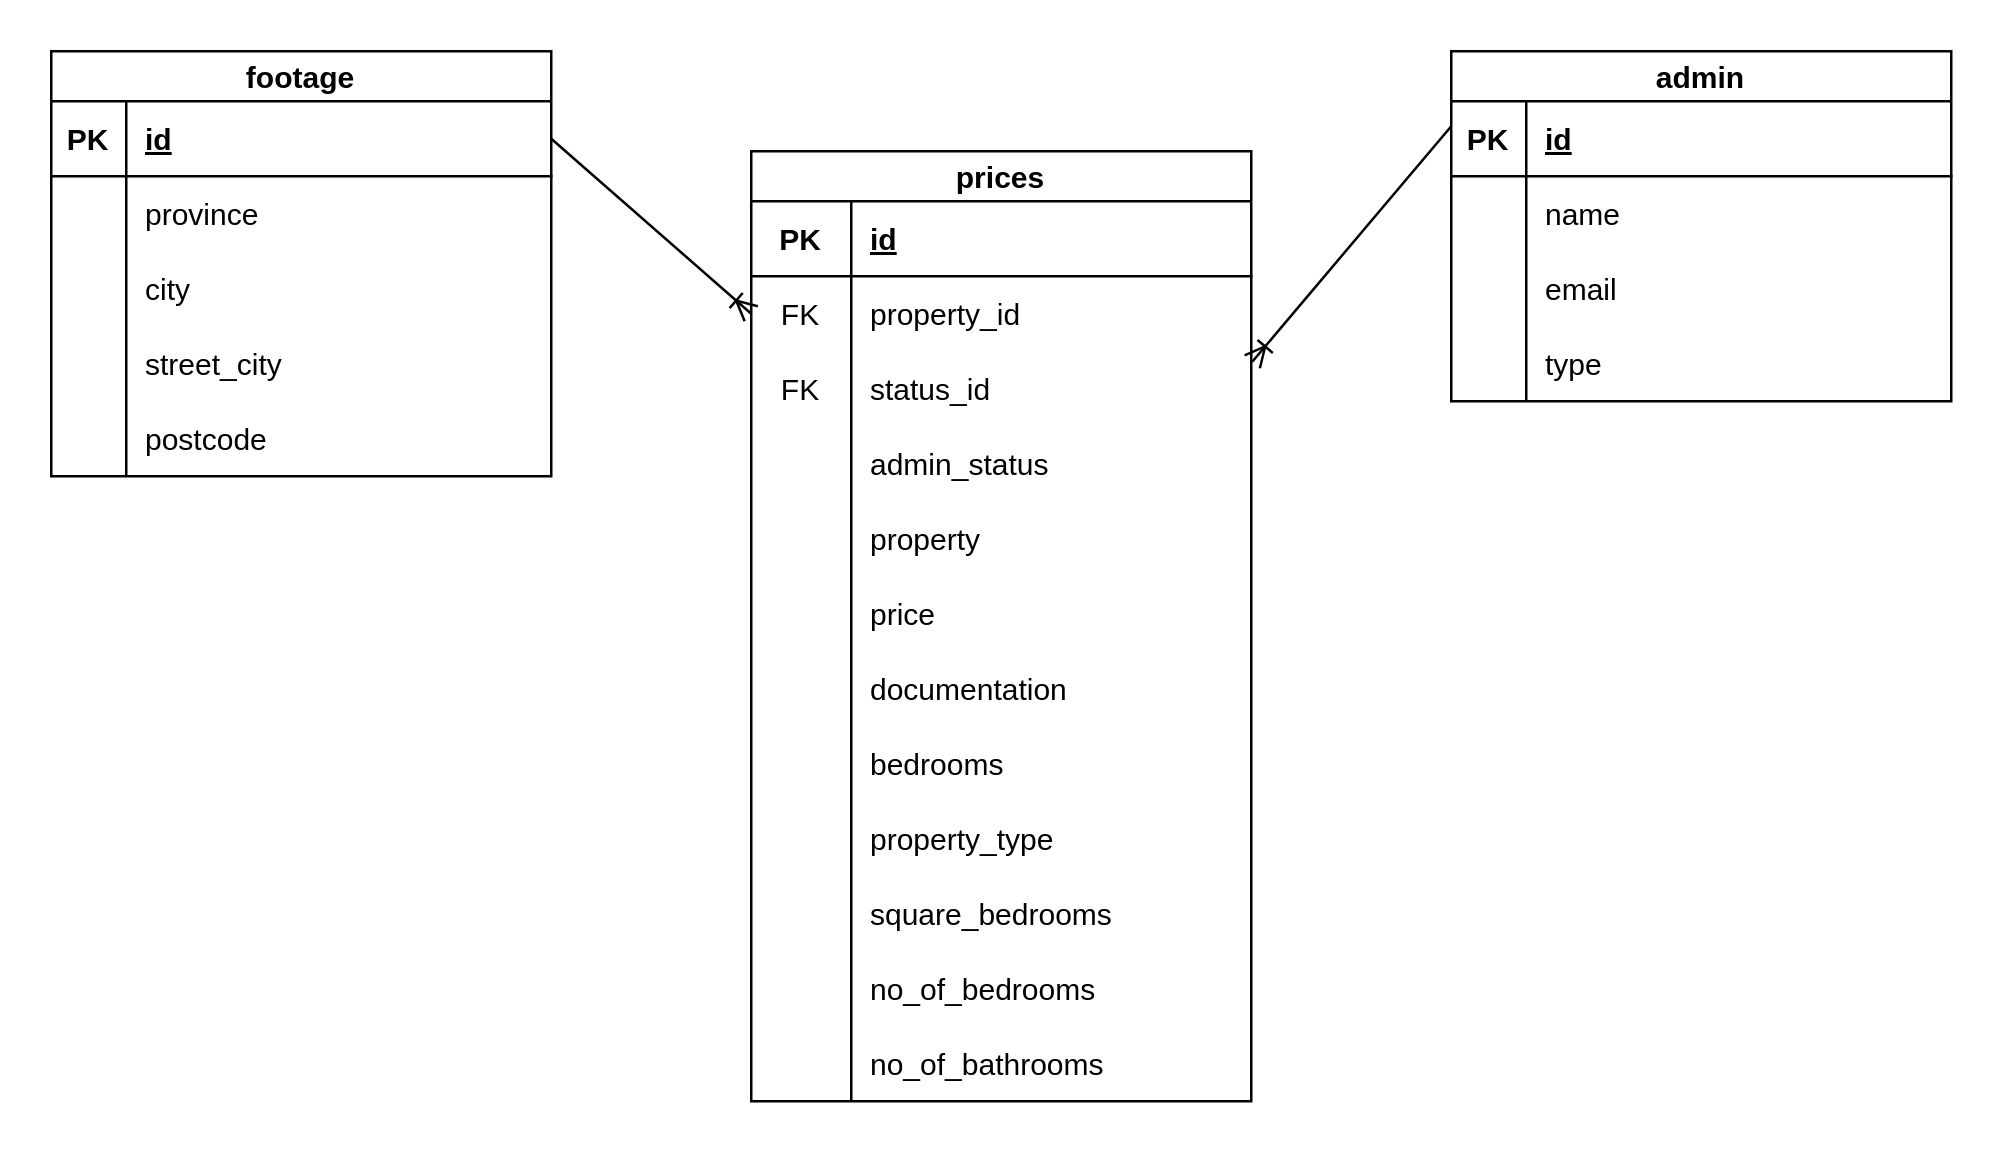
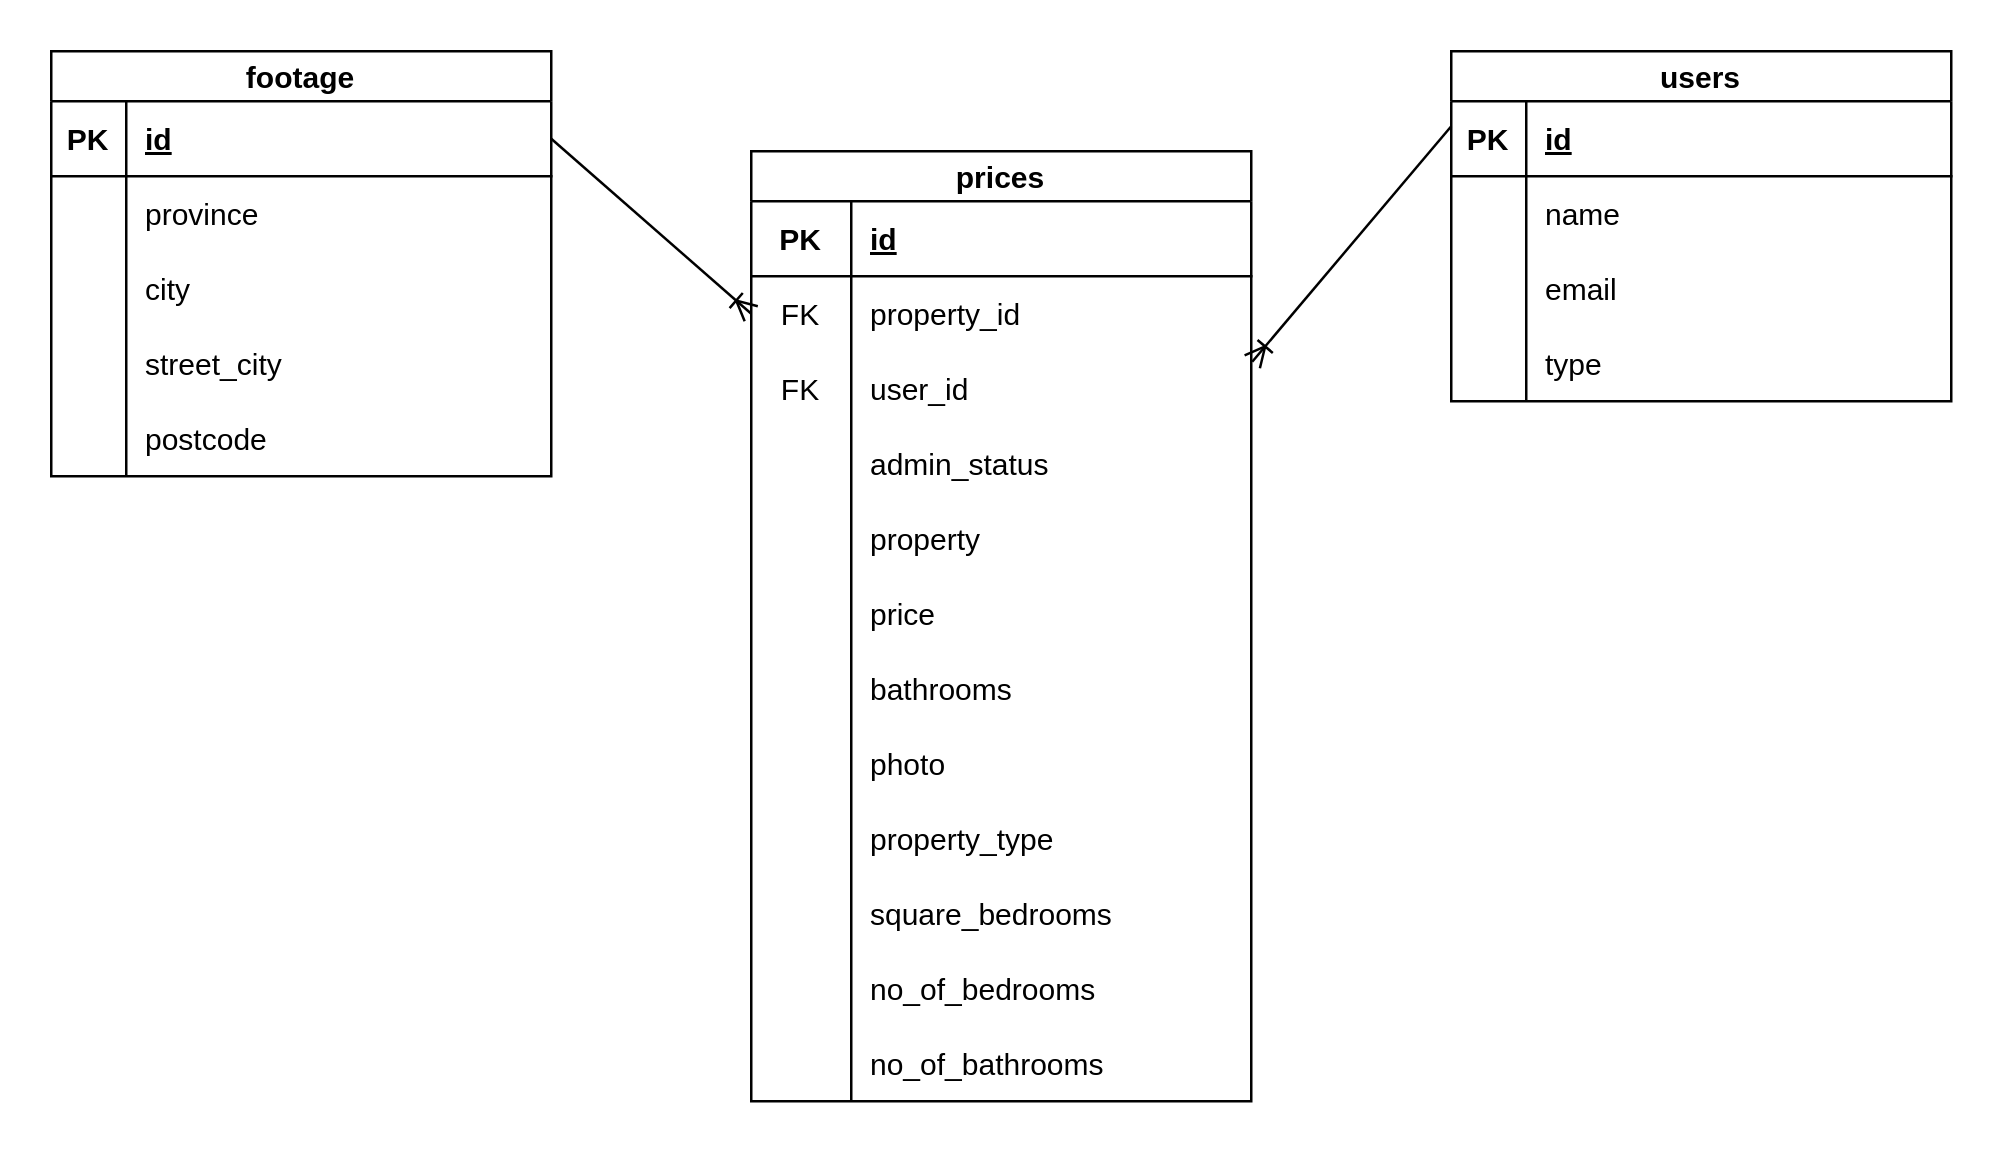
node "admin": label "admin" -> "users"
node "status_id": label "status_id" -> "user_id"
node "documentation": label "documentation" -> "bathrooms"
node "bedrooms": label "bedrooms" -> "photo"
